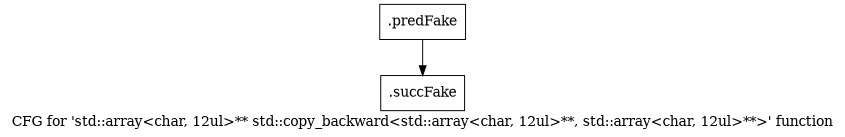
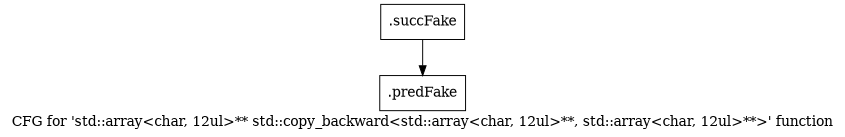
edge ".predFake" -> ".succFake": reversed
